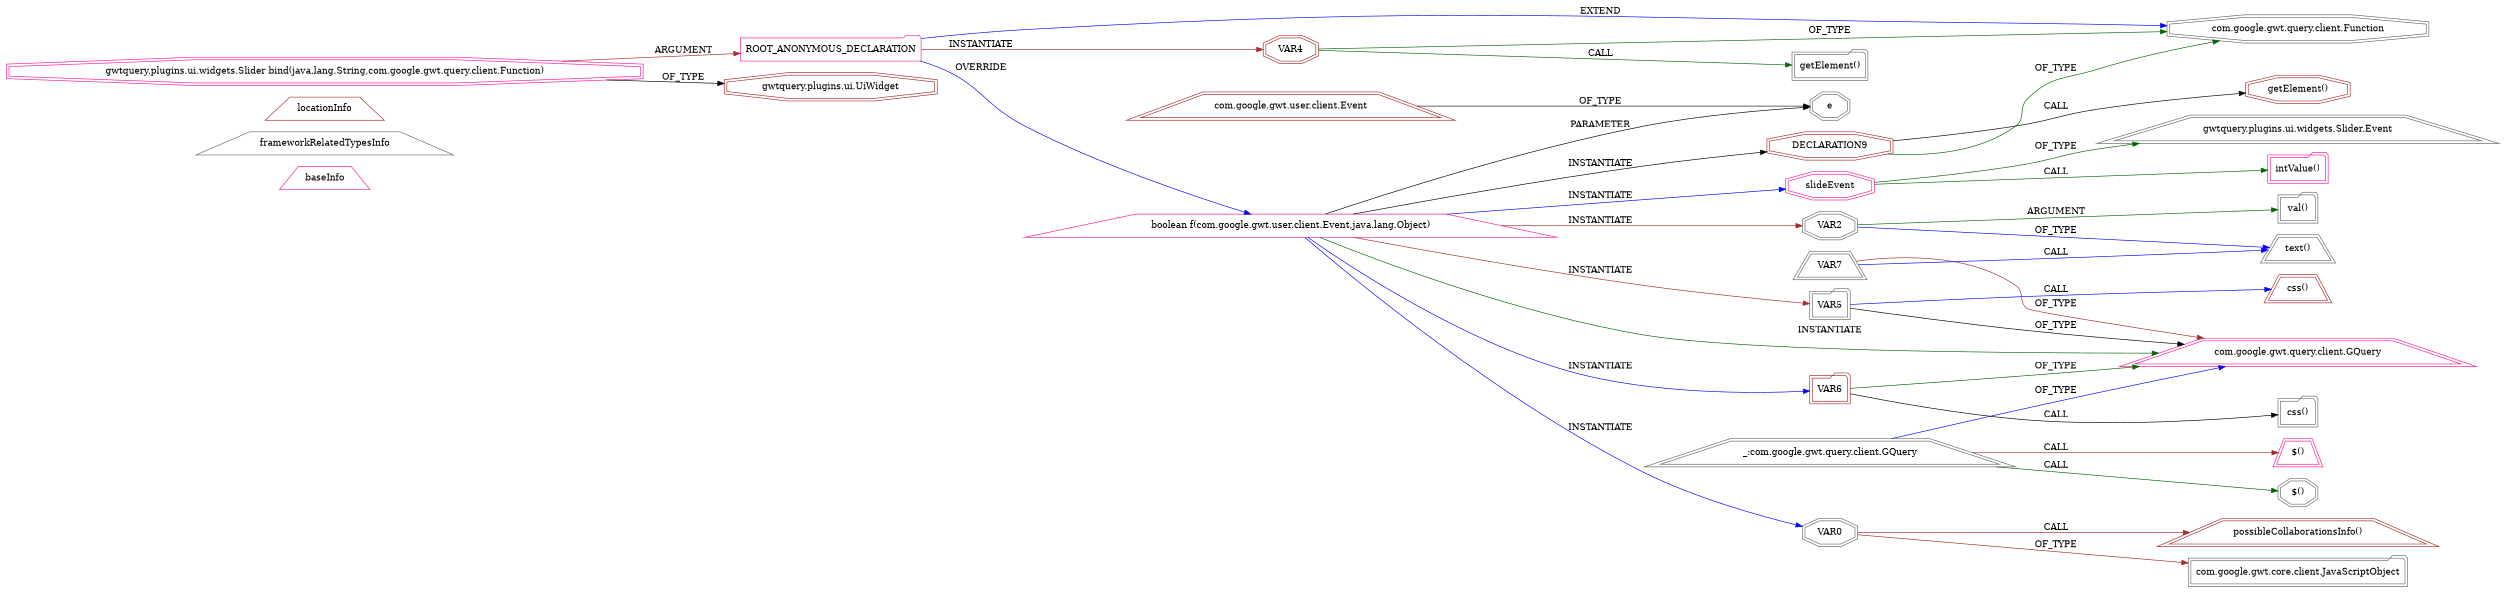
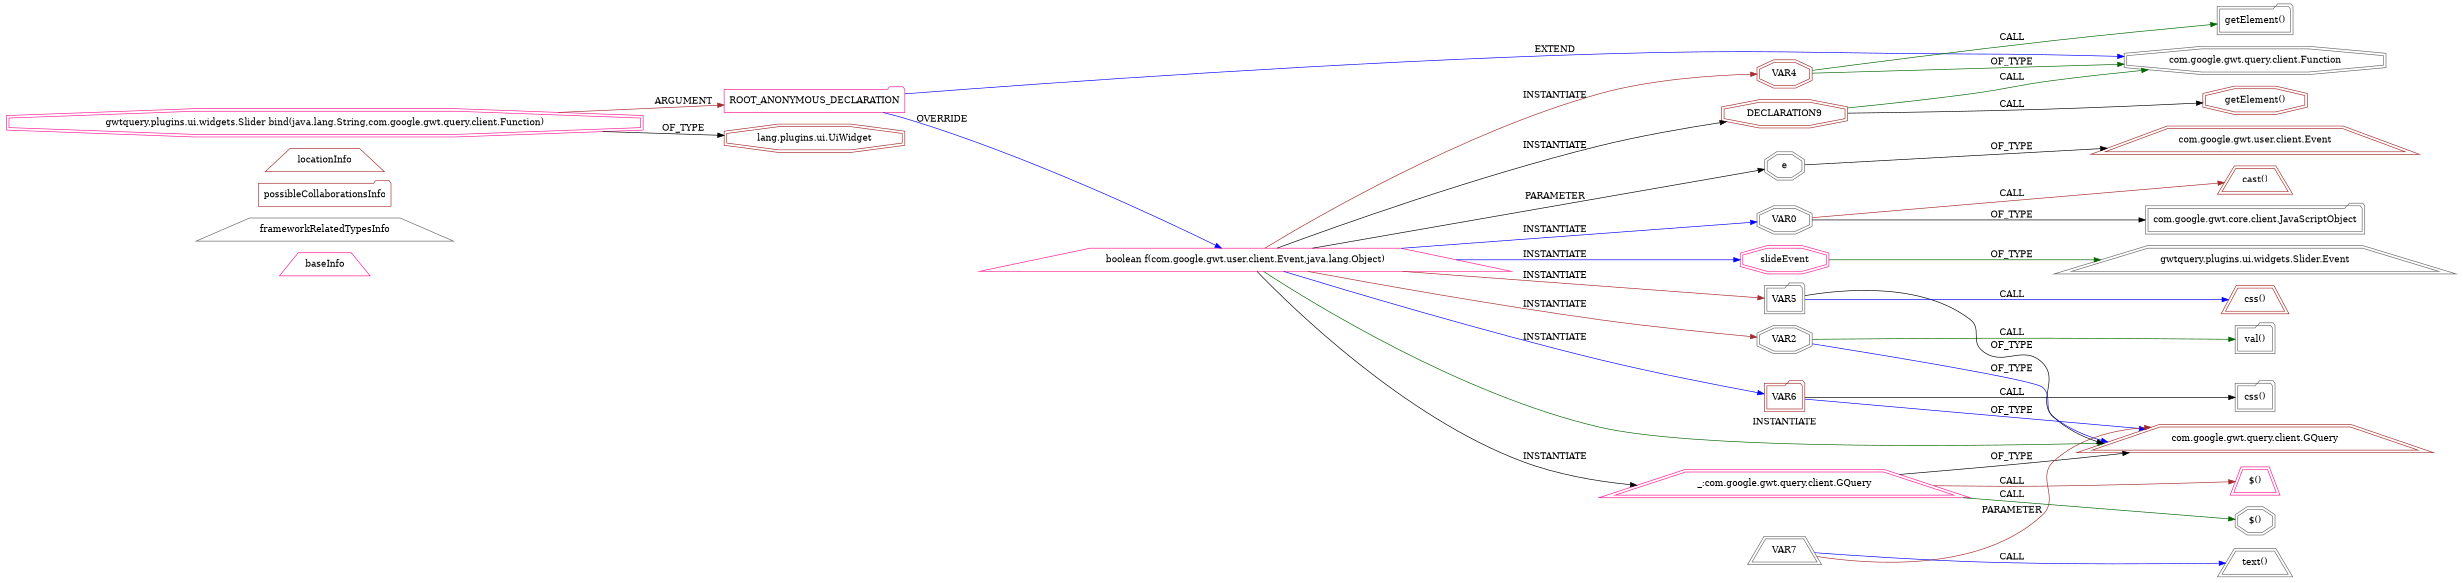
edge "ROOT_ANONYMOUS_DECLARATION" -> "VAR4": now "boolean f(com.google.gwt.user.client.Event,java.lang.Object)" -> "VAR4"
edge "DECLARATION9" -> "com.google.gwt.query.client.Function": label "OF_TYPE" -> "CALL"
node "gwtquery.plugins.ui.UiWidget": label "gwtquery.plugins.ui.UiWidget" -> "lang.plugins.ui.UiWidget"
edge "com.google.gwt.user.client.Event" -> "e": reversed
node "intValue()": removed
node "possibleCollaborationsInfo": added
edge "VAR2" -> "val()": label "ARGUMENT" -> "CALL"
edge "VAR2" -> "text()": now "VAR2" -> "com.google.gwt.query.client.GQuery"
edge "VAR7" -> "com.google.gwt.query.client.GQuery": label "OF_TYPE" -> "PARAMETER"
node "com.google.gwt.query.client.GQuery": color deeppink -> brown
edge "VAR6" -> "com.google.gwt.query.client.GQuery": color darkgreen -> blue
edge "_:com.google.gwt.query.client.GQuery" -> "com.google.gwt.query.client.GQuery": color blue -> black
edge "boolean f(com.google.gwt.user.client.Event,java.lang.Object)" -> "_:com.google.gwt.query.client.GQuery": added, label "INSTANTIATE"
node "_:com.google.gwt.query.client.GQuery": color gray40 -> deeppink
node "possibleCollaborationsInfo()": label "possibleCollaborationsInfo()" -> "cast()"
edge "VAR0" -> "com.google.gwt.core.client.JavaScriptObject": color brown -> black
